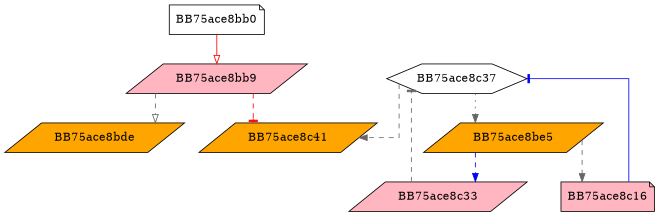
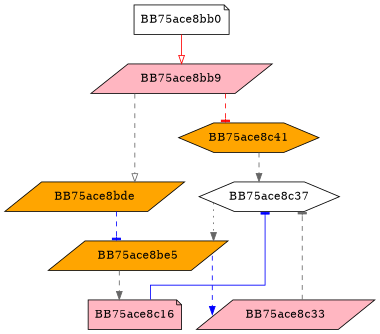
edge "BB75ace8c37" -> "BB75ace8c41": reversed
node "BB75ace8c41": shape parallelogram -> hexagon
edge "BB75ace8bde" -> "BB75ace8be5": added
